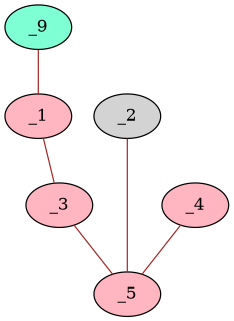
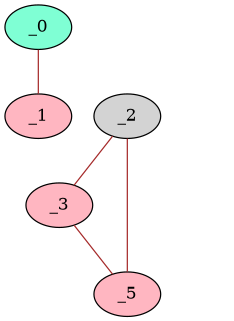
node "_9": label "_9" -> "_0"
edge "_1" -- "_3": now "_2" -- "_3"
node "_4": removed
